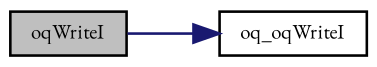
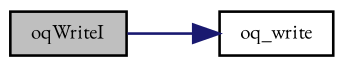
node "oq_oqWriteI": label "oq_oqWriteI" -> "oq_write"
